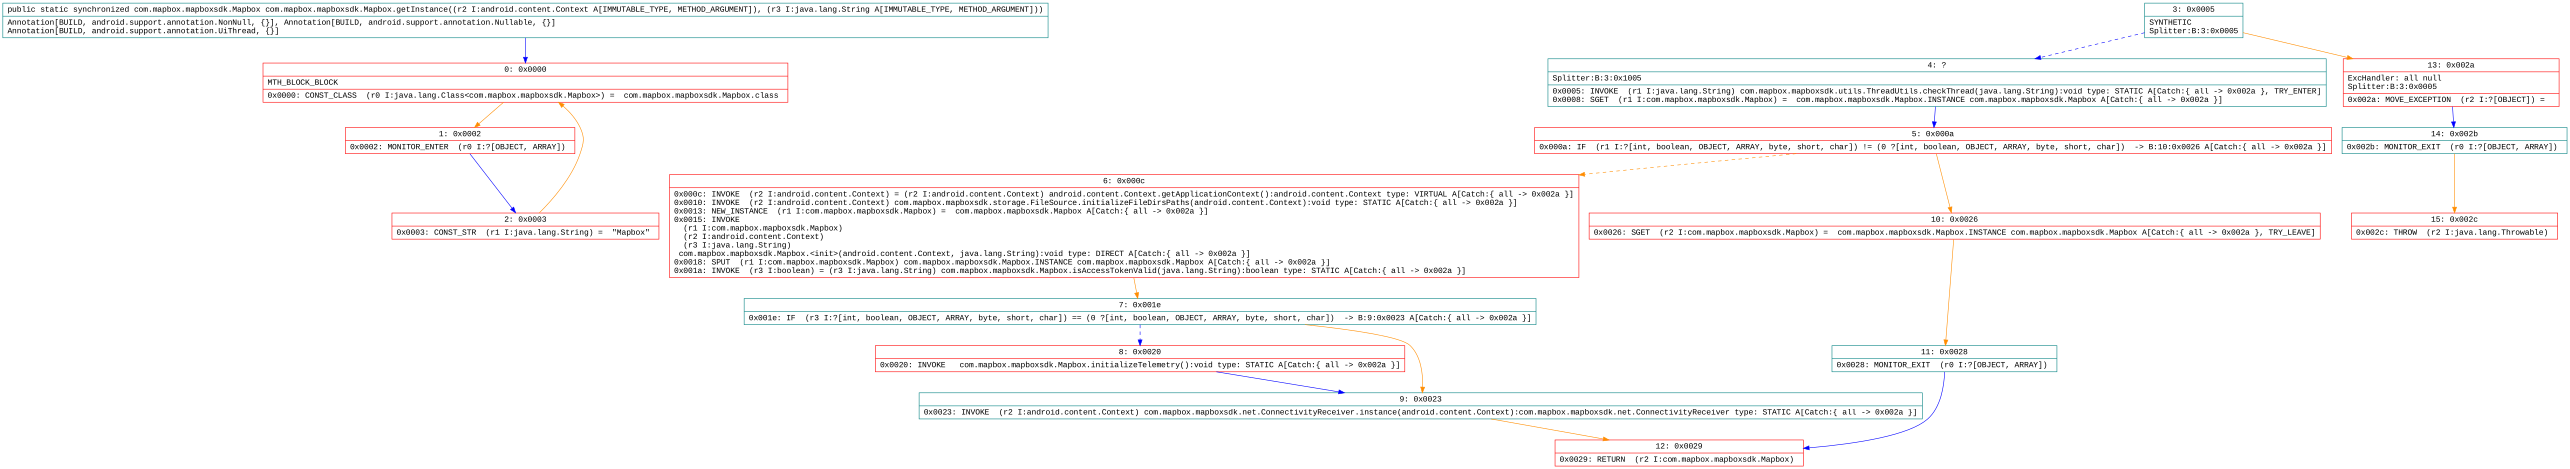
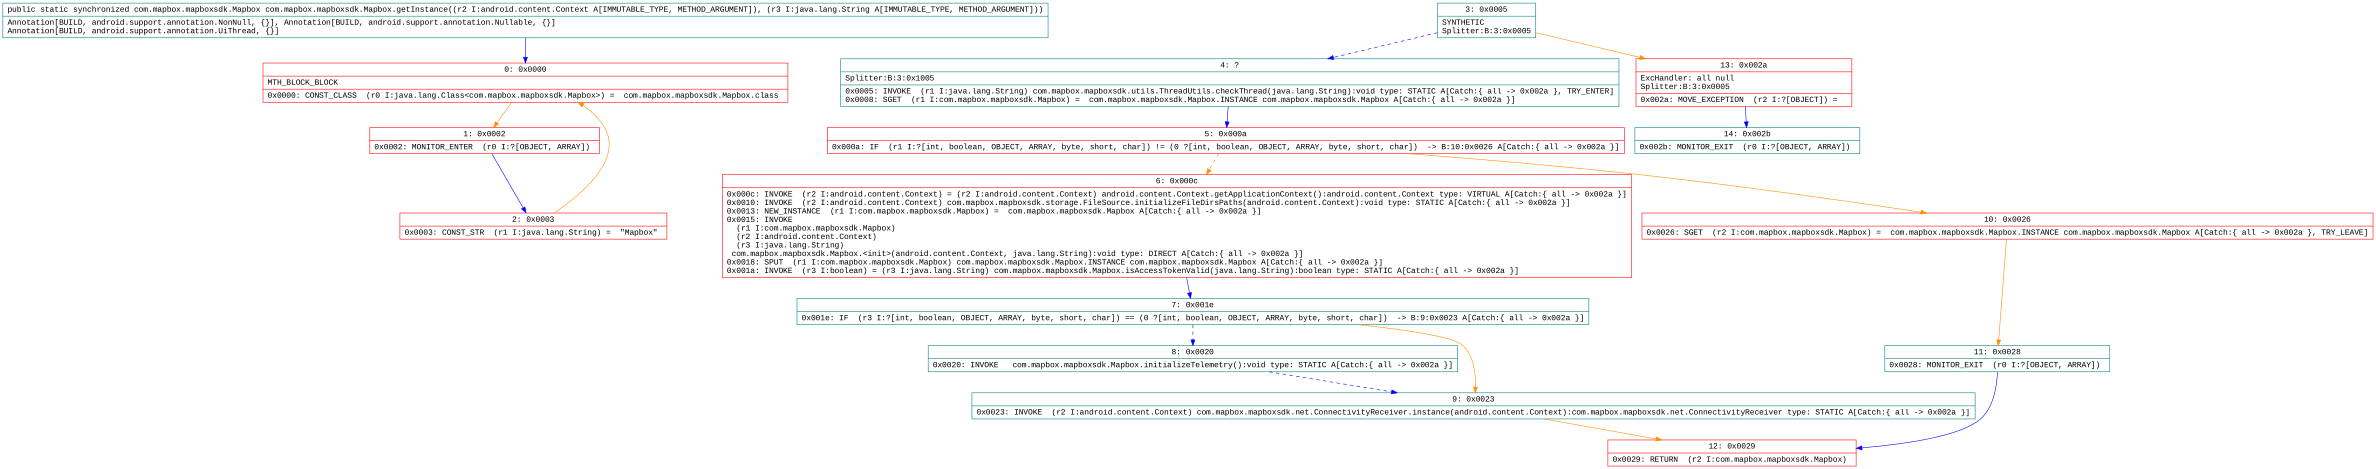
node "15: 0x002c": removed
edge "6: 0x000c" -> "7: 0x001e": color darkorange -> blue
node "8: 0x0020": color red -> teal
edge "8: 0x0020" -> "9: 0x0023": style solid -> dashed
